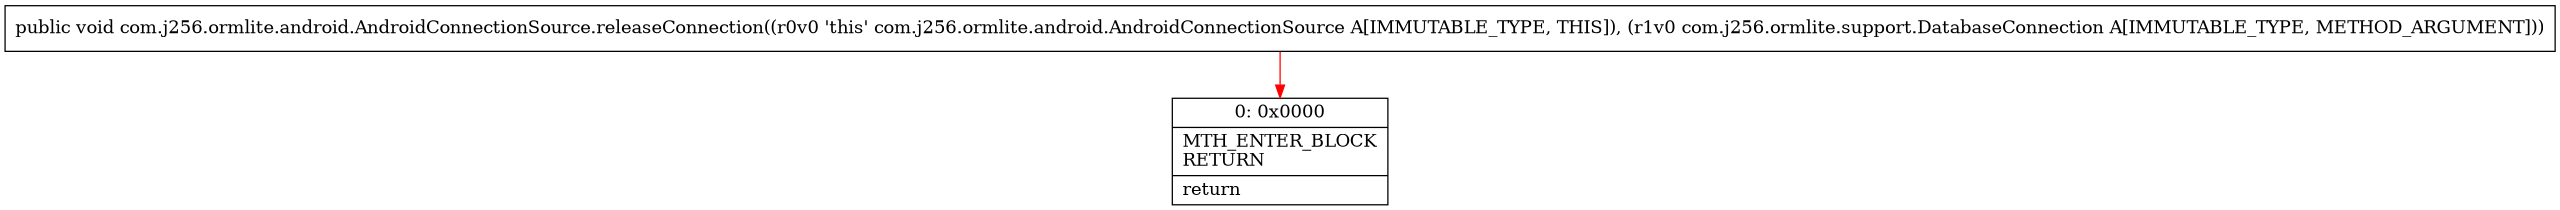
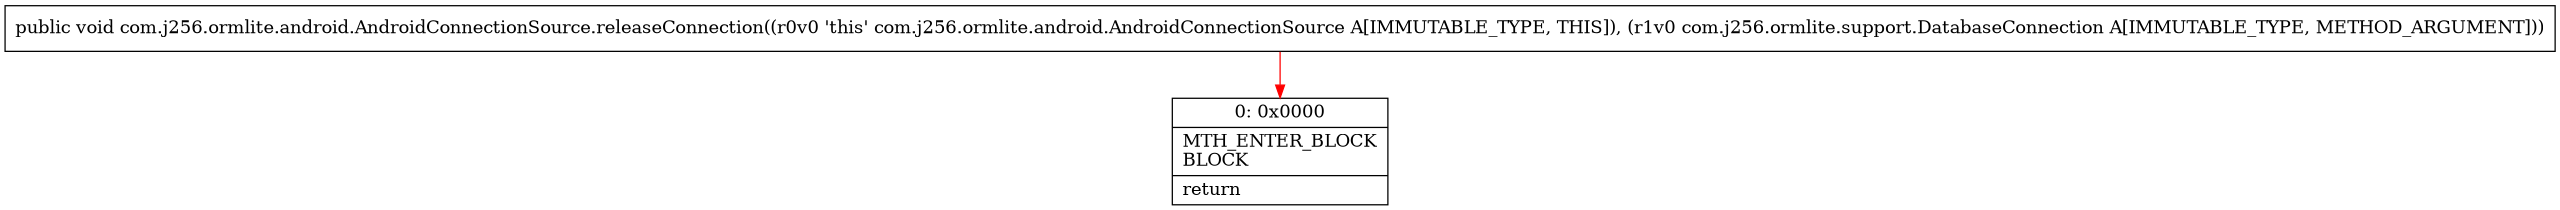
node "0: 0x0000": text "RETURN" -> "BLOCK"
